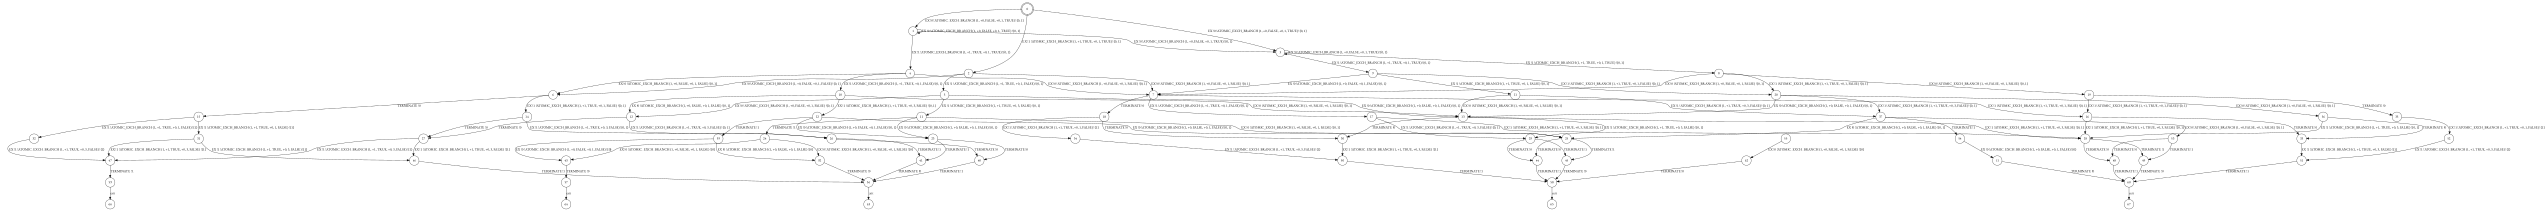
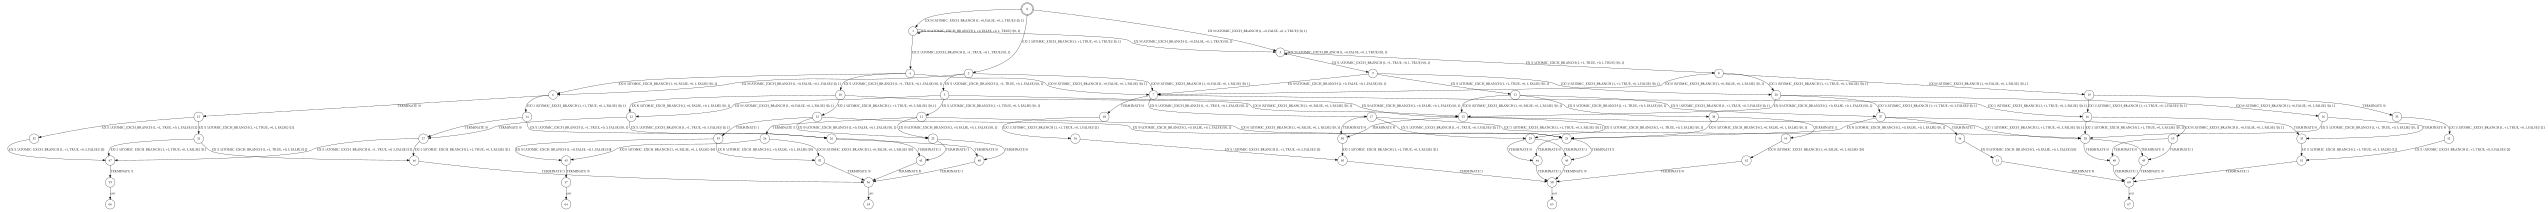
node "38": added
edge "18" -> "30": now "17" -> "30"
